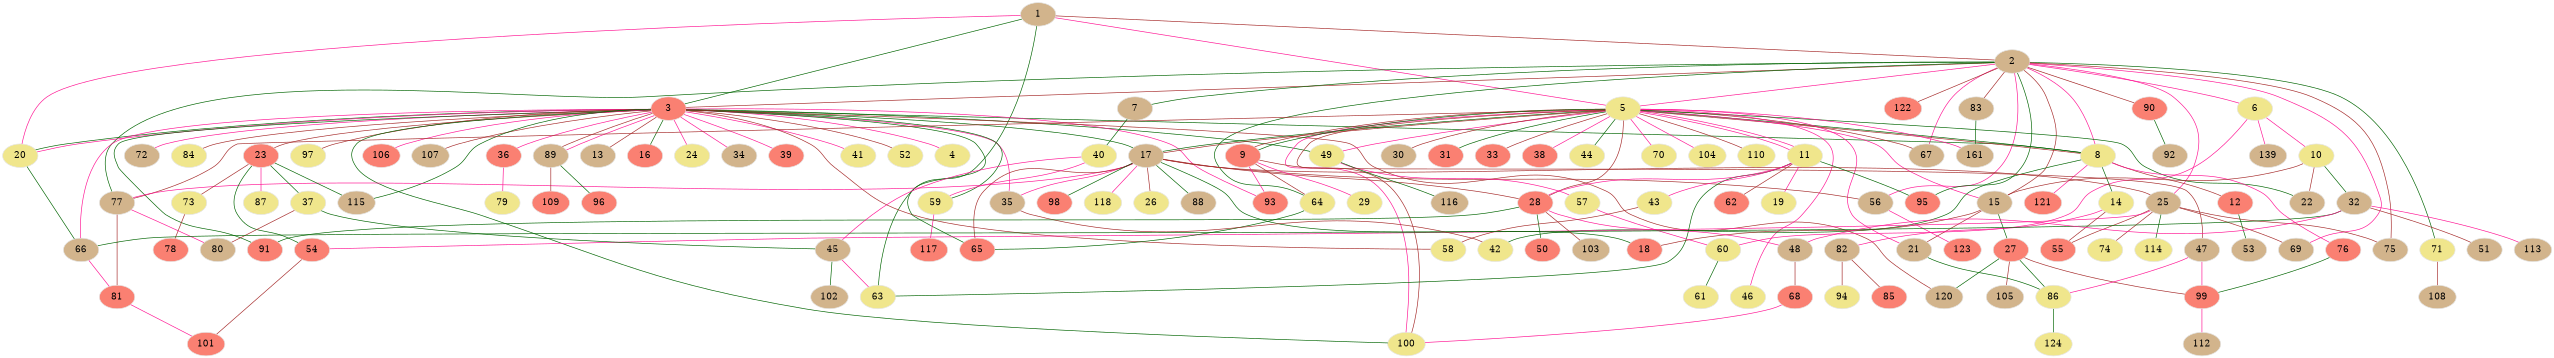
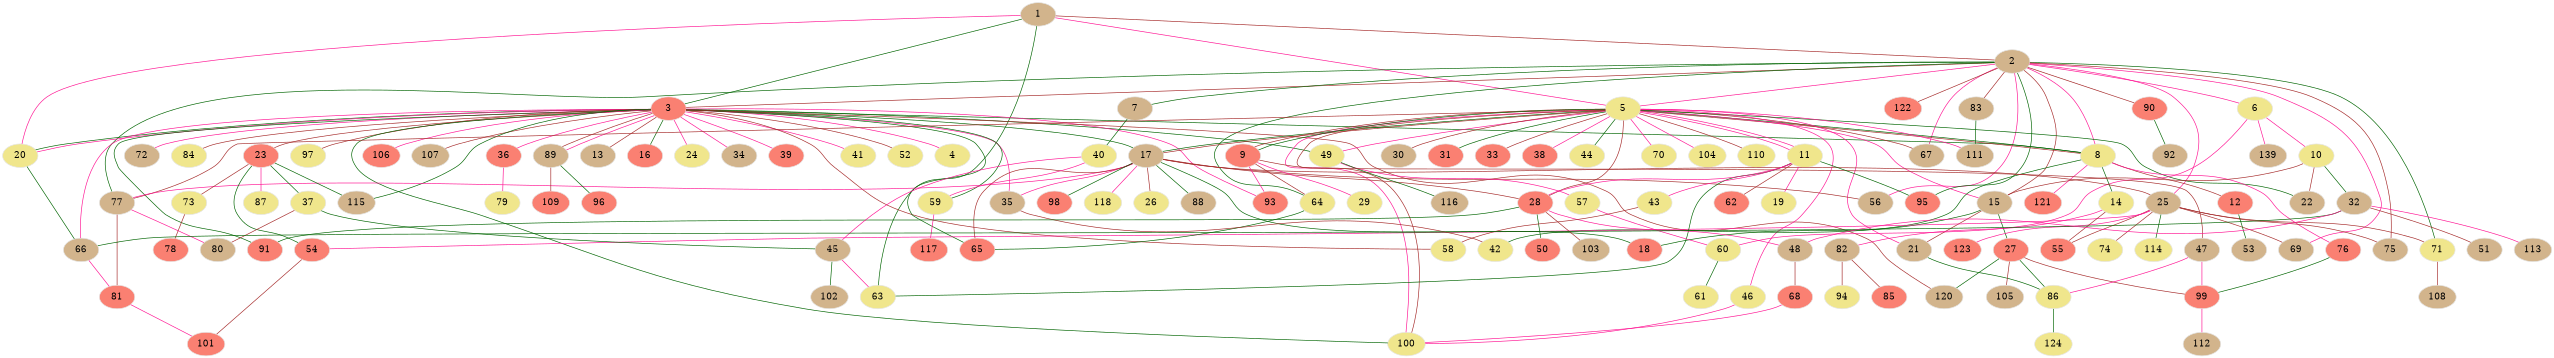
node "161": label "161" -> "111"
edge "56" -- "123": now "25" -- "123"
edge "25" -- "71": added
edge "15" -- "18": color brown -> darkgreen
edge "46" -- "100": added
